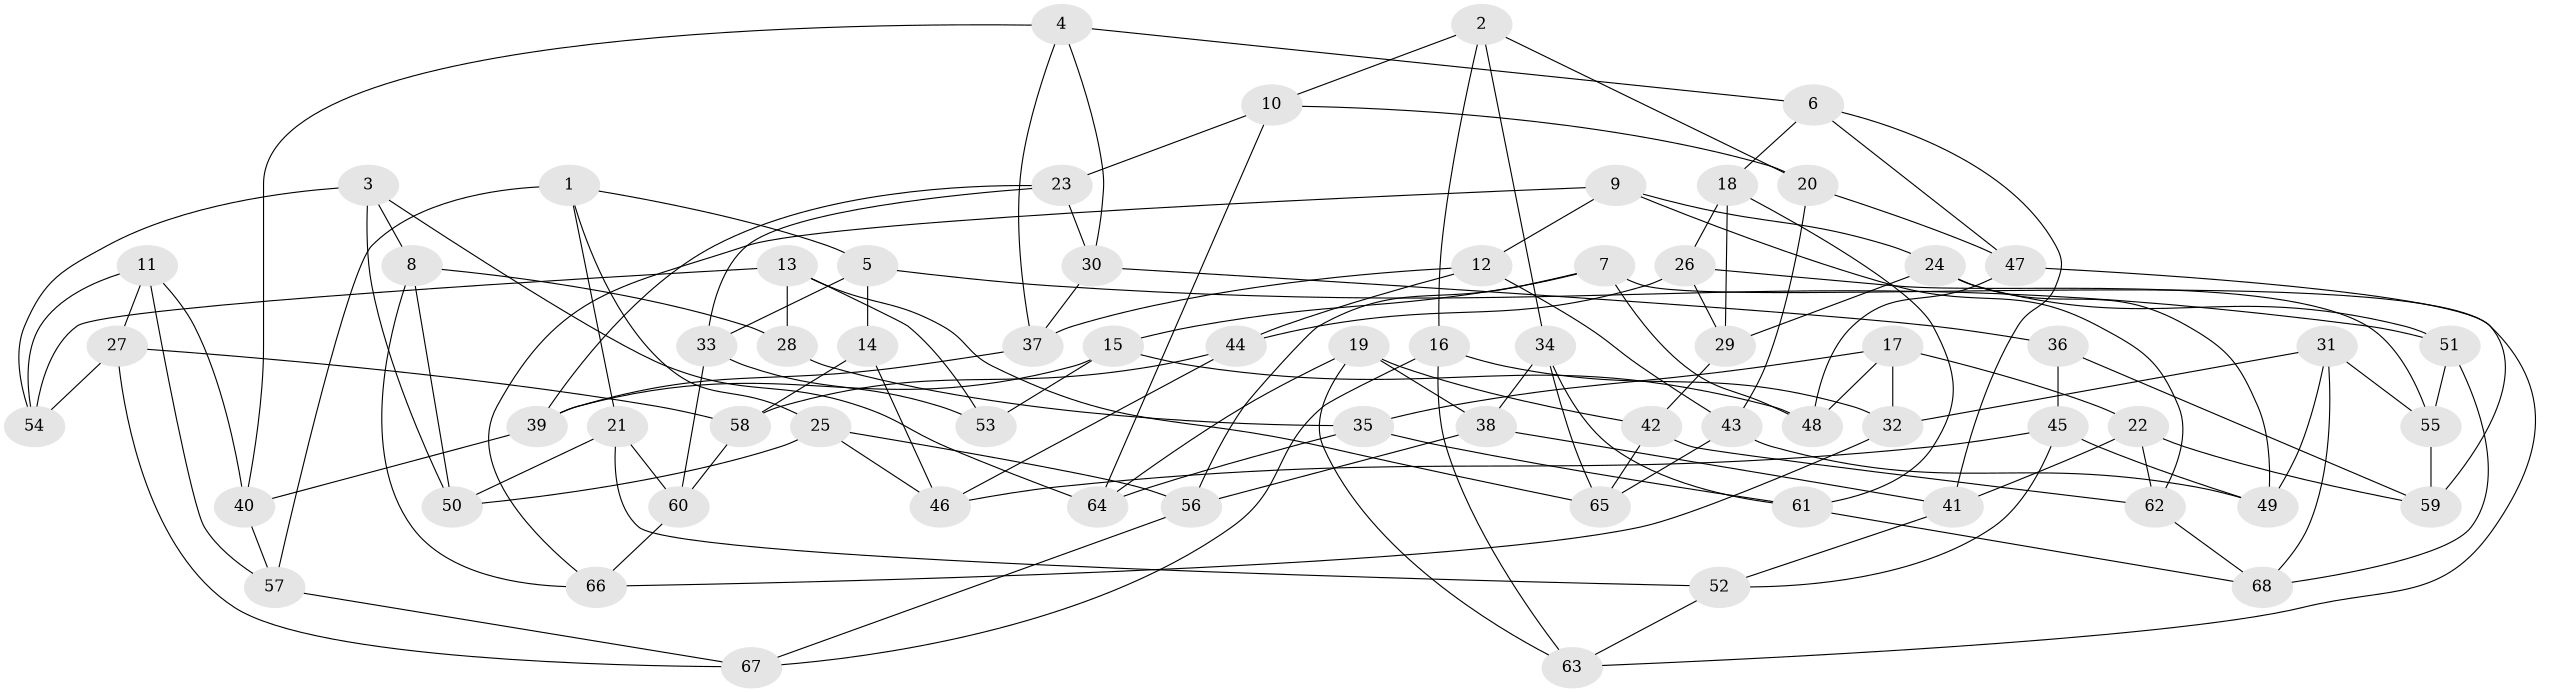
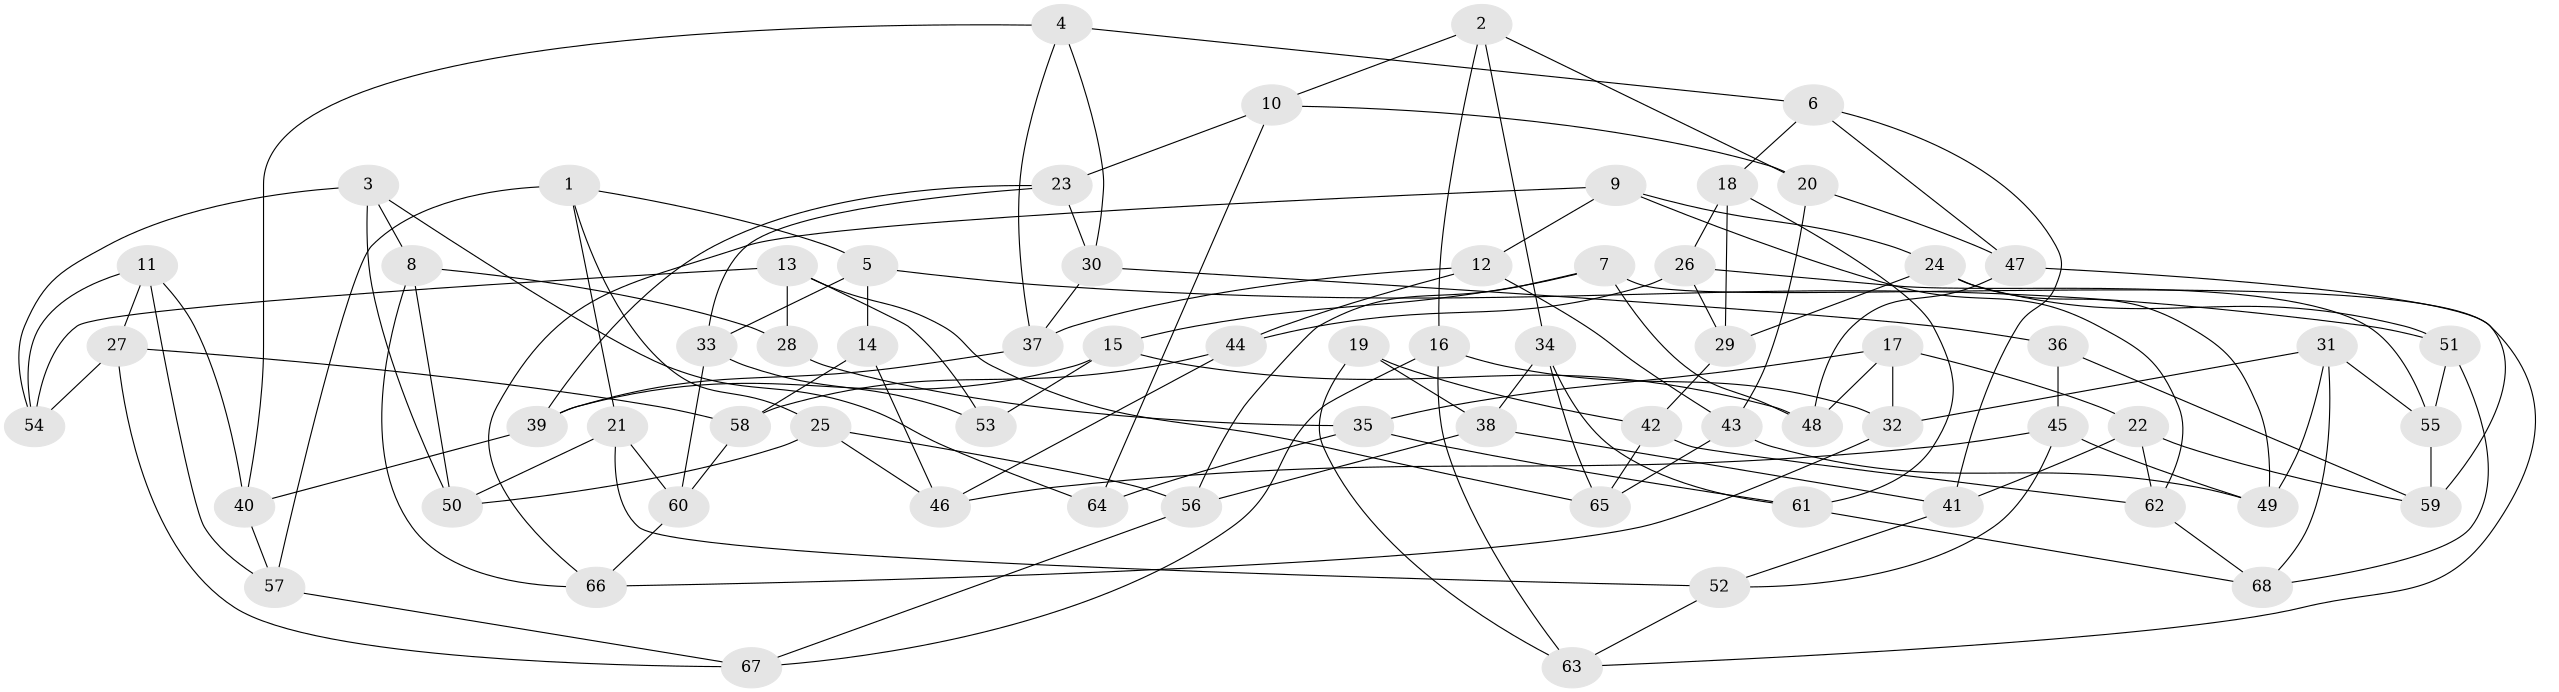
edge "19" -- "64": removed
